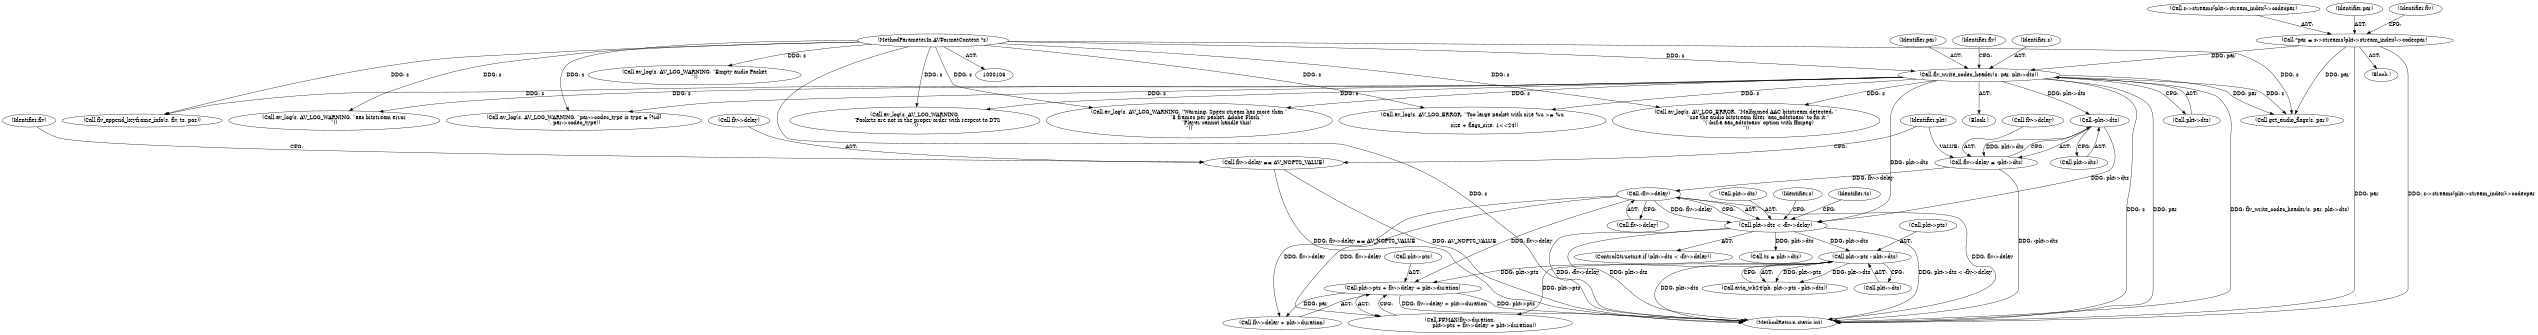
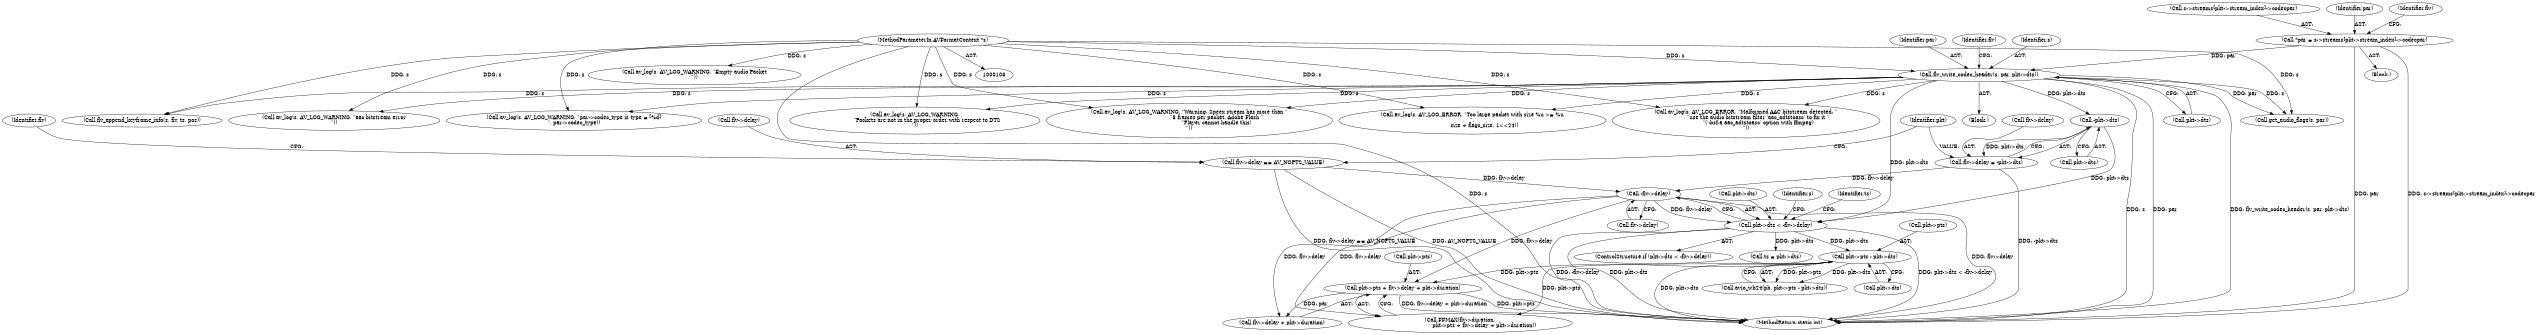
edge "(Call,*par = s->streams[pkt->stream_index]->codecpar)" -> "(Call,get_audio_flags(s, par))": removed, label "DDG: par"
edge "(Call,flv->delay == AV_NOPTS_VALUE)" -> "(Call,-flv->delay)": added, label "DDG: flv->delay"
